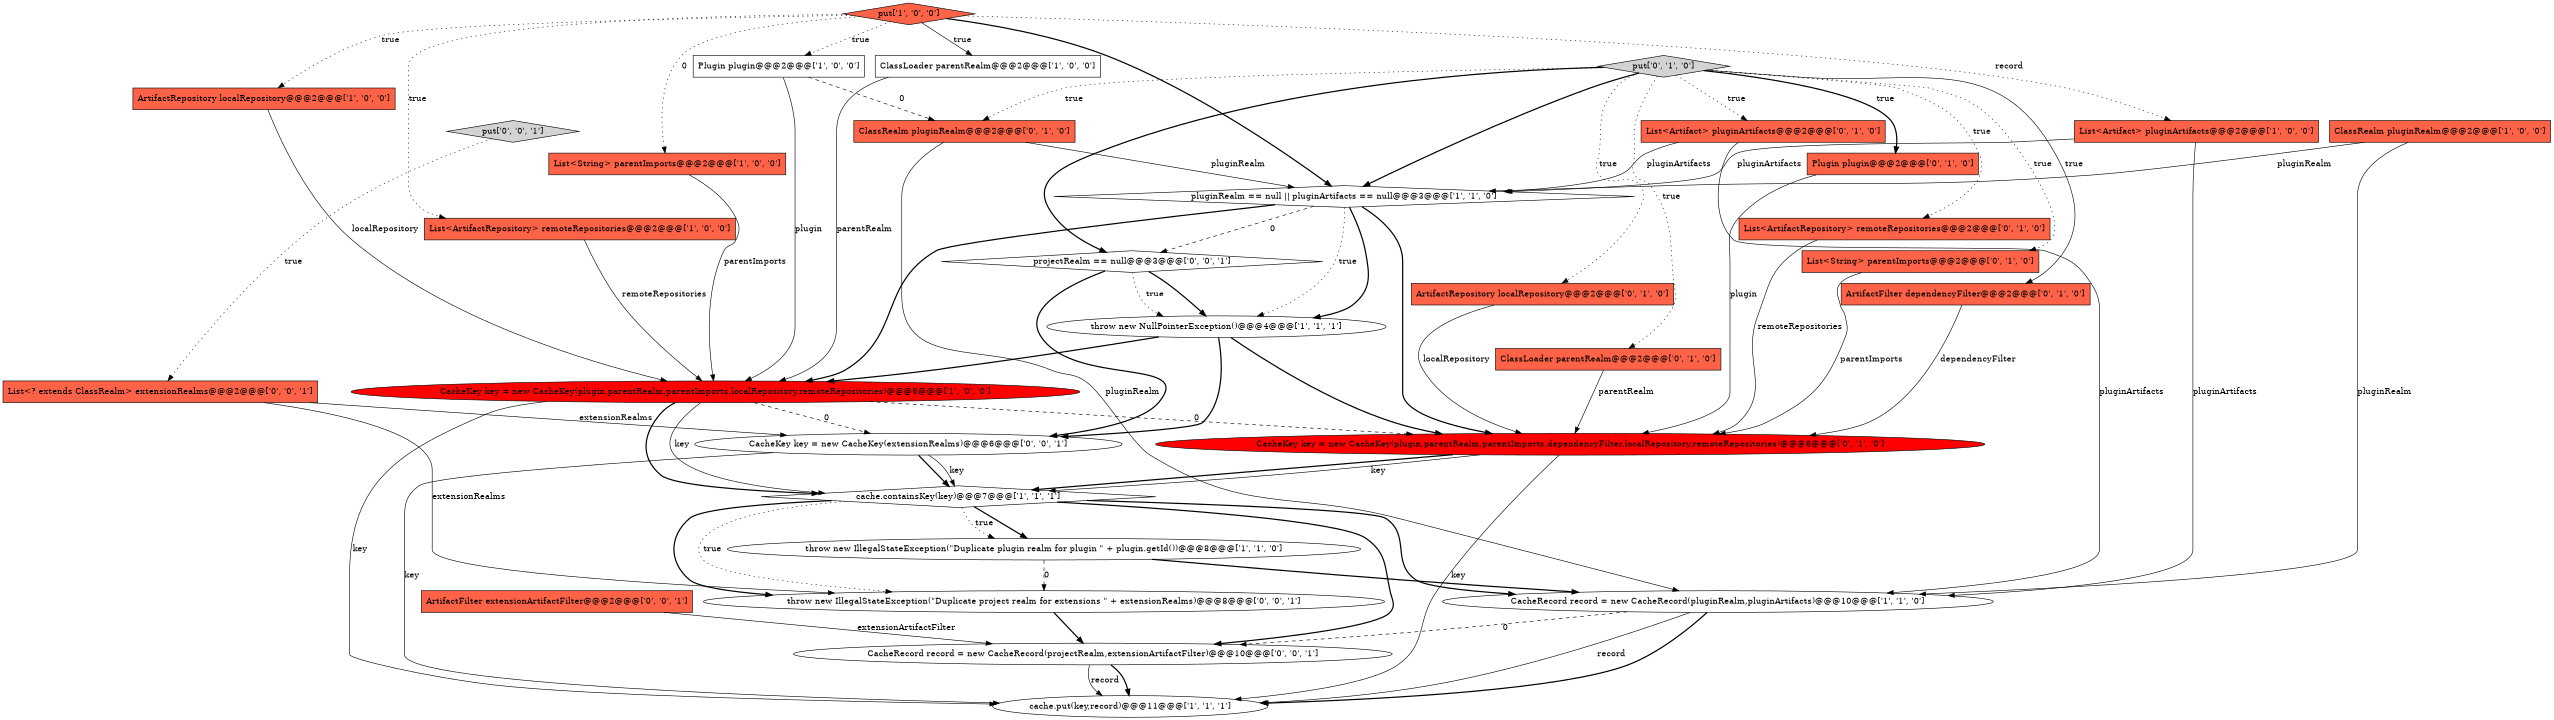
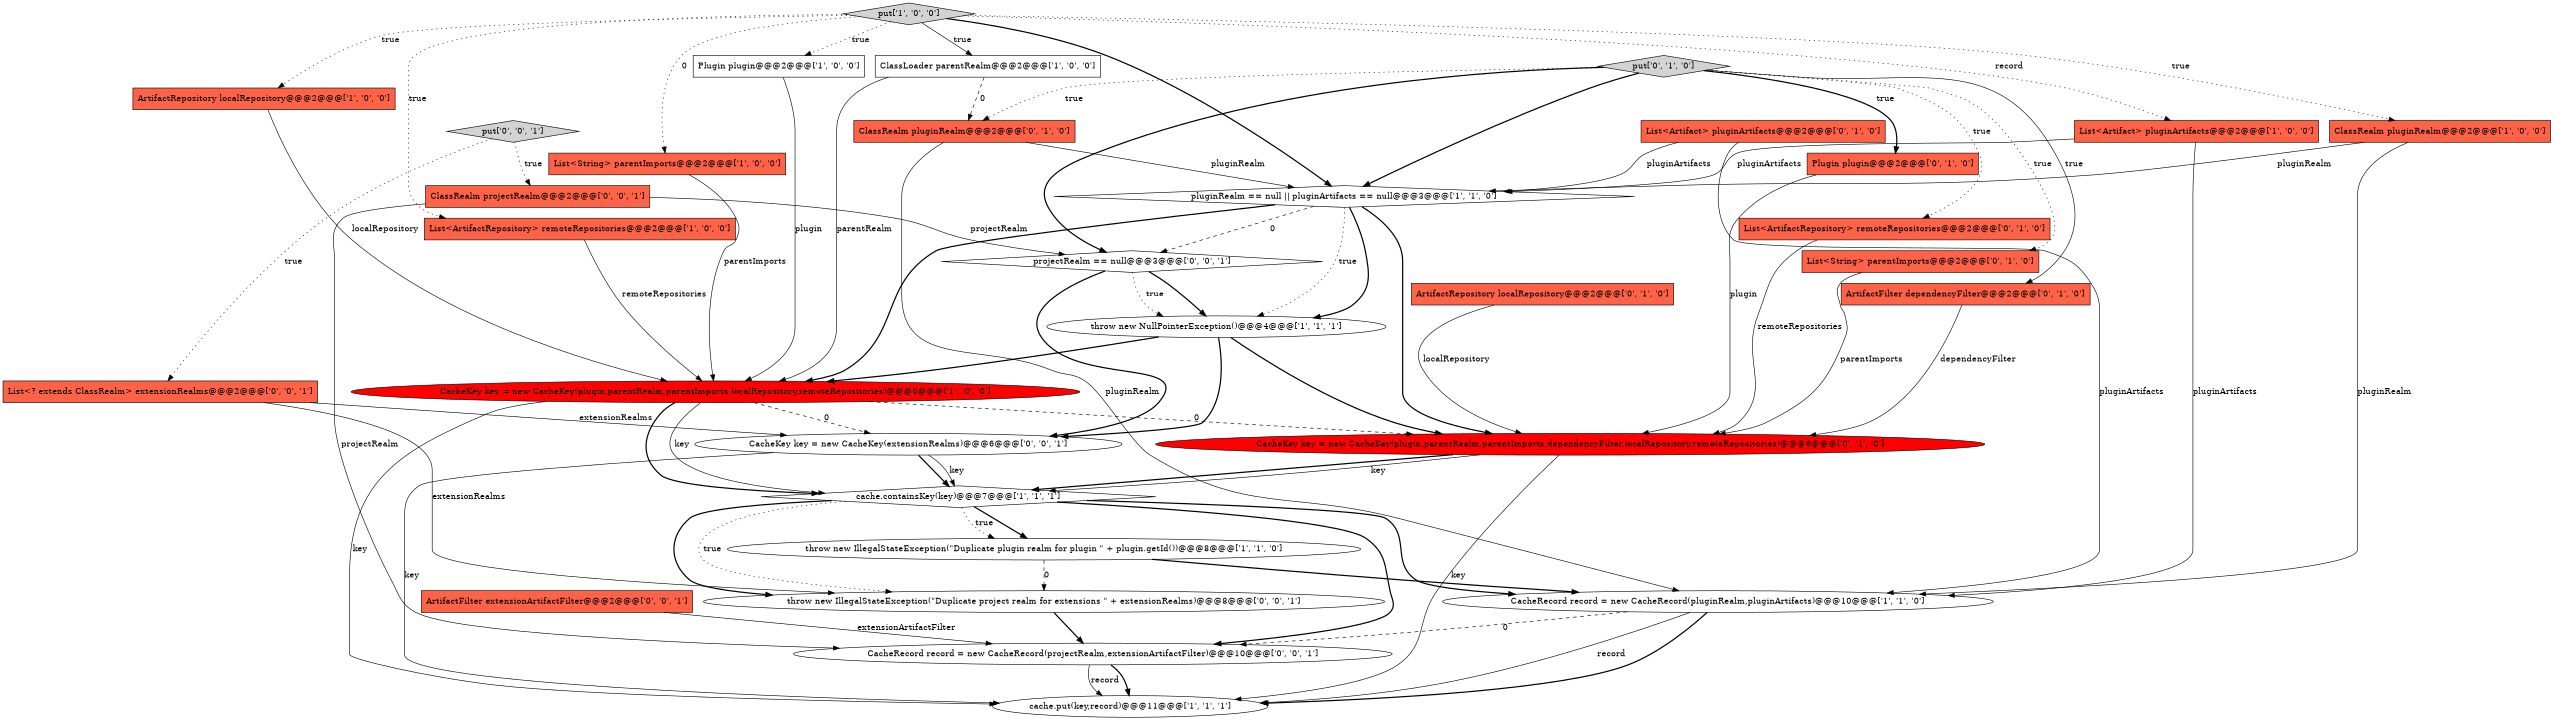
node "put['1', '0', '0']": fillcolor tomato -> lightgray
edge "put['1', '0', '0']" -> "ClassRealm pluginRealm@@@2@@@['1', '0', '0']": added, label "true"
edge "put['0', '1', '0']" -> "List<Artifact> pluginArtifacts@@@2@@@['0', '1', '0']": removed, label "true"
edge "Plugin plugin@@@2@@@['1', '0', '0']" -> "ClassRealm pluginRealm@@@2@@@['0', '1', '0']": now "ClassLoader parentRealm@@@2@@@['1', '0', '0']" -> "ClassRealm pluginRealm@@@2@@@['0', '1', '0']"
edge "put['0', '1', '0']" -> "ArtifactRepository localRepository@@@2@@@['0', '1', '0']": removed, label "true"
node "ClassRealm projectRealm@@@2@@@['0', '0', '1']": added
node "ClassLoader parentRealm@@@2@@@['0', '1', '0']": removed
